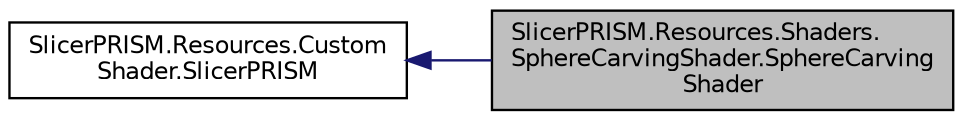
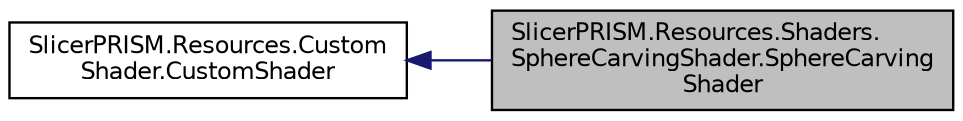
node "SlicerPRISM.Resources.Custom Shader.SlicerPRISM": label "SlicerPRISM.Resources.Custom Shader.SlicerPRISM" -> "SlicerPRISM.Resources.Custom Shader.CustomShader"
